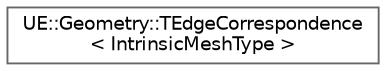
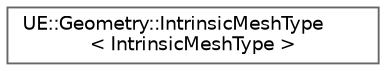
node "UE::Geometry::TEdgeCorrespondence < IntrinsicMeshType >": label "UE::Geometry::TEdgeCorrespondence < IntrinsicMeshType >" -> "UE::Geometry::IntrinsicMeshType < IntrinsicMeshType >"
